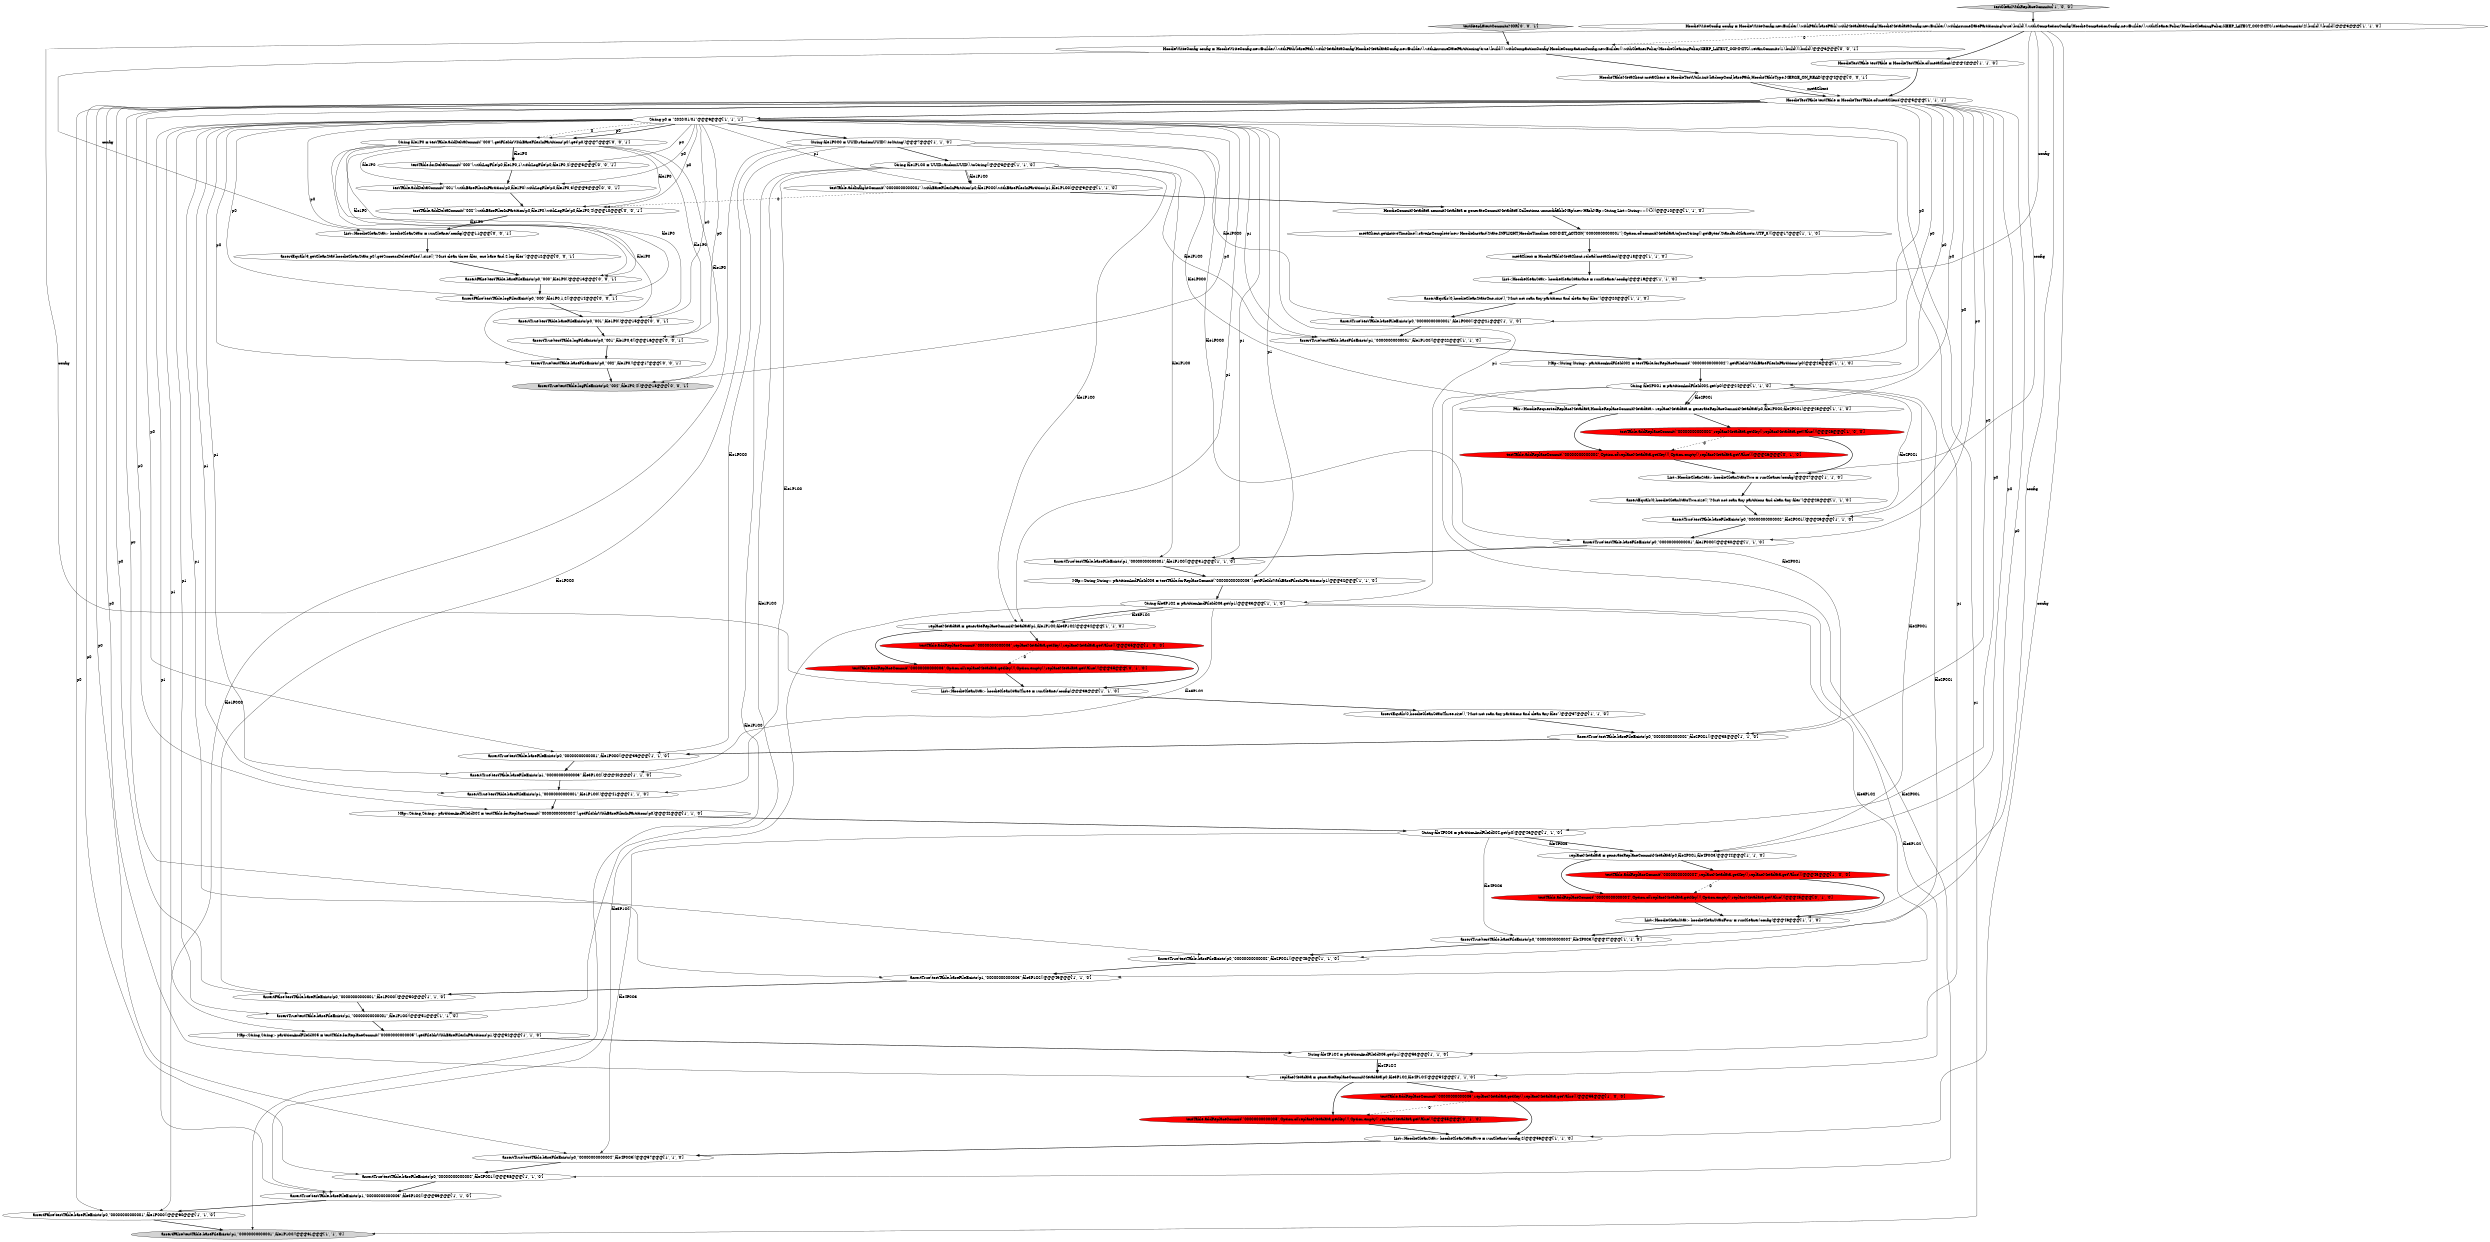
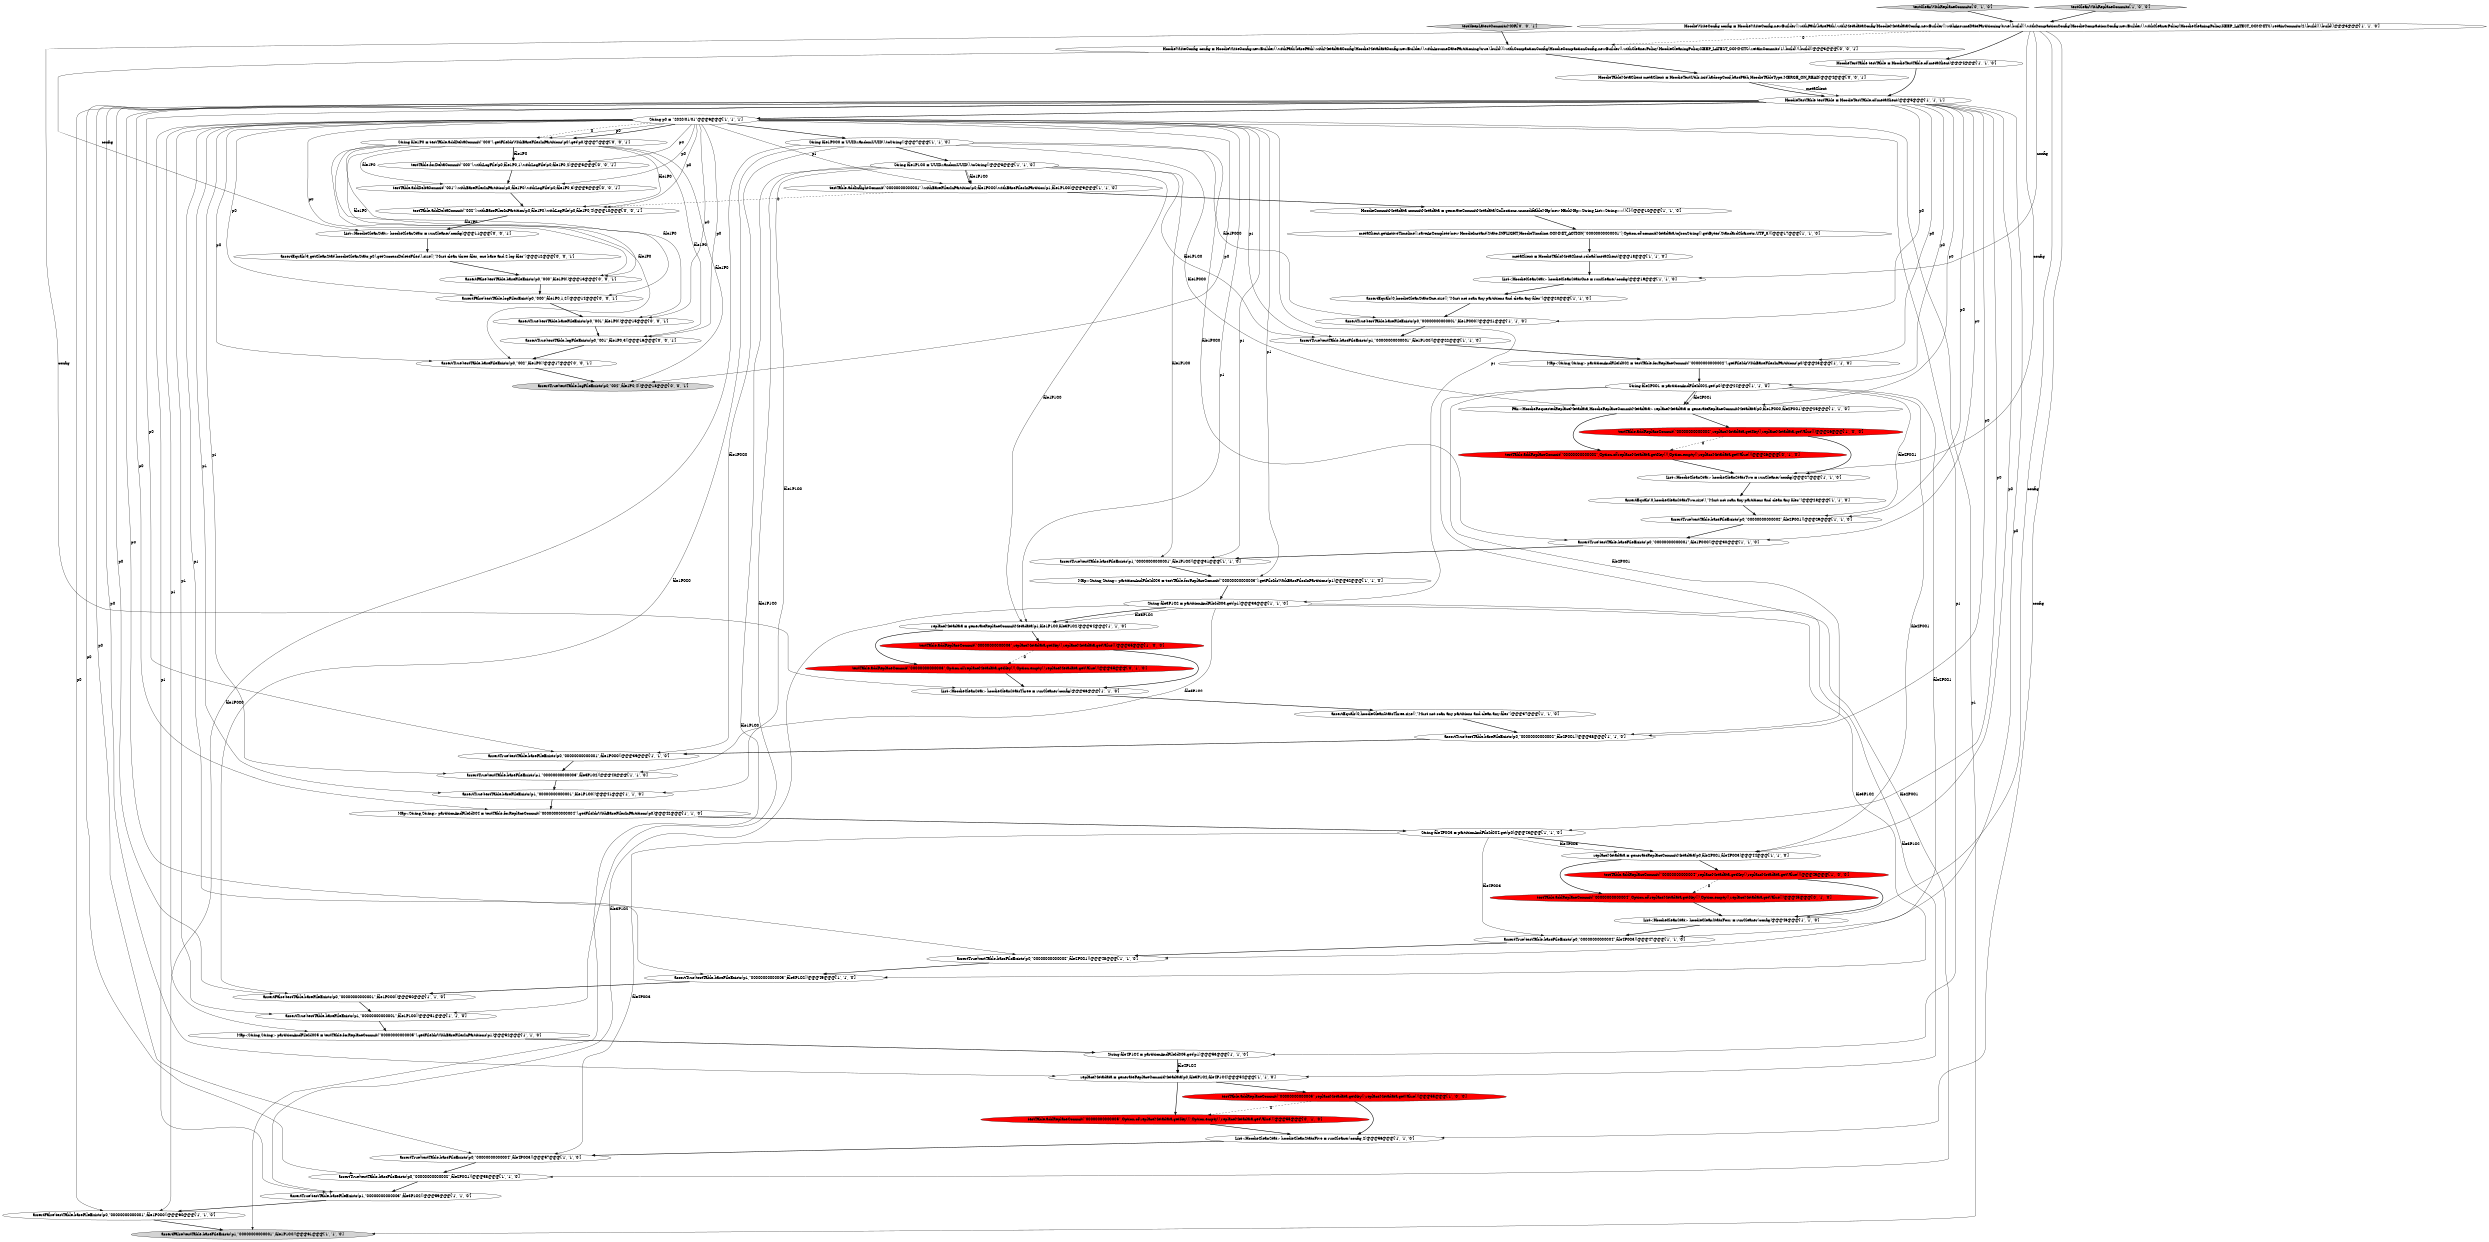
node "testCleanWithReplaceCommits['0', '1', '0']": added
